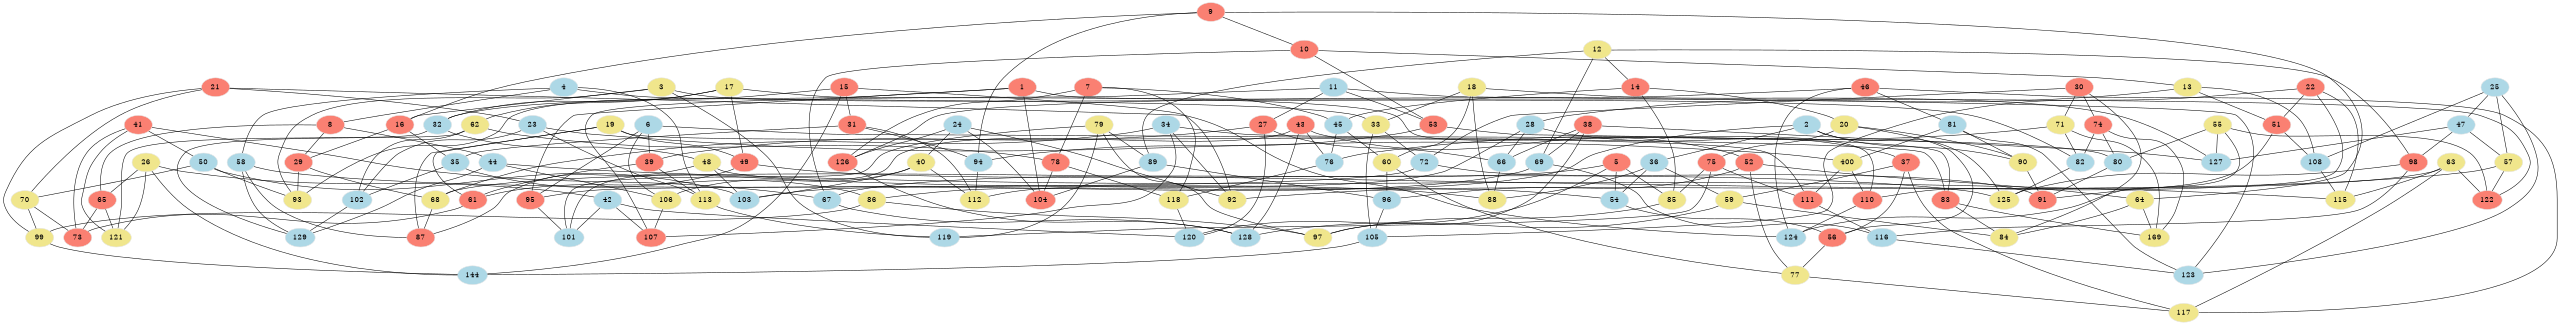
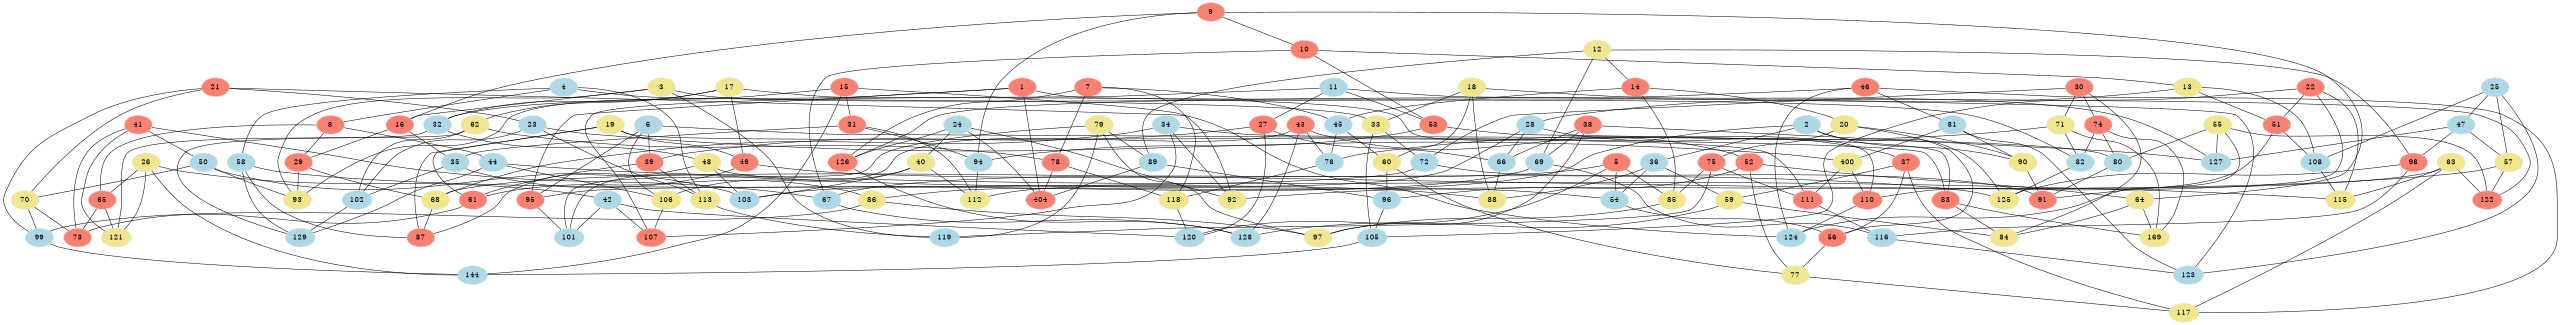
node "104": label "104" -> "404"
node "99": fillcolor khaki -> lightblue
